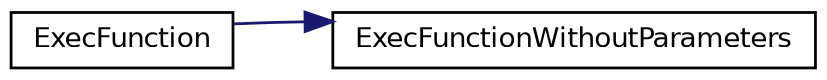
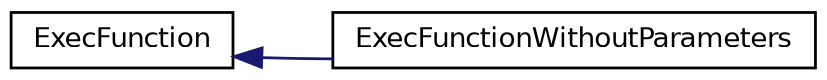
edge "ExecFunction" -> "ExecFunctionWithoutParameters": reversed
